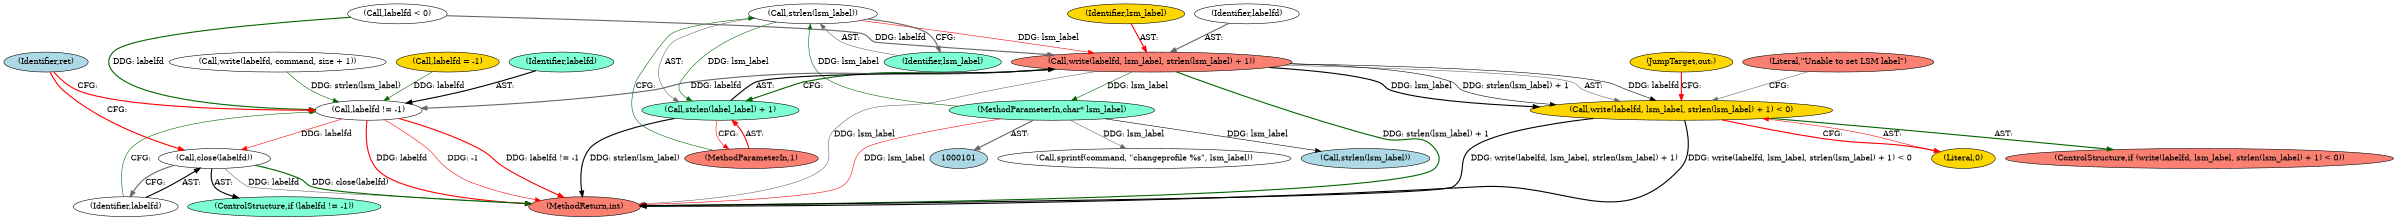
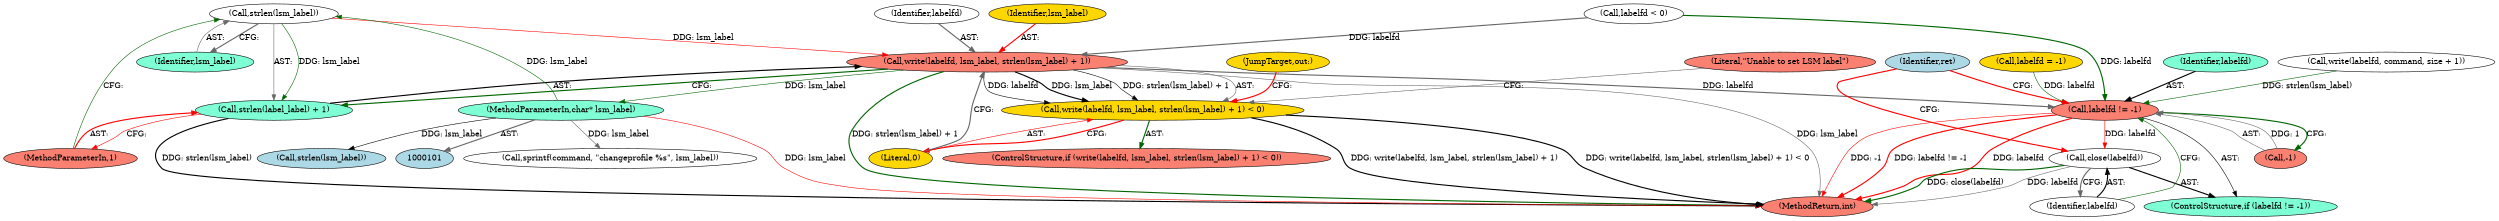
node "(Call,labelfd != -1)": fillcolor white -> salmon
edge "(Literal,0)" -> "(Call,write(labelfd, lsm_label, strlen(lsm_label) + 1))": added, label "CFG:"
edge "(Call,labelfd != -1)" -> "(ControlStructure,if (labelfd != -1))": added, label "AST:"
node "(Call,-1)": added
